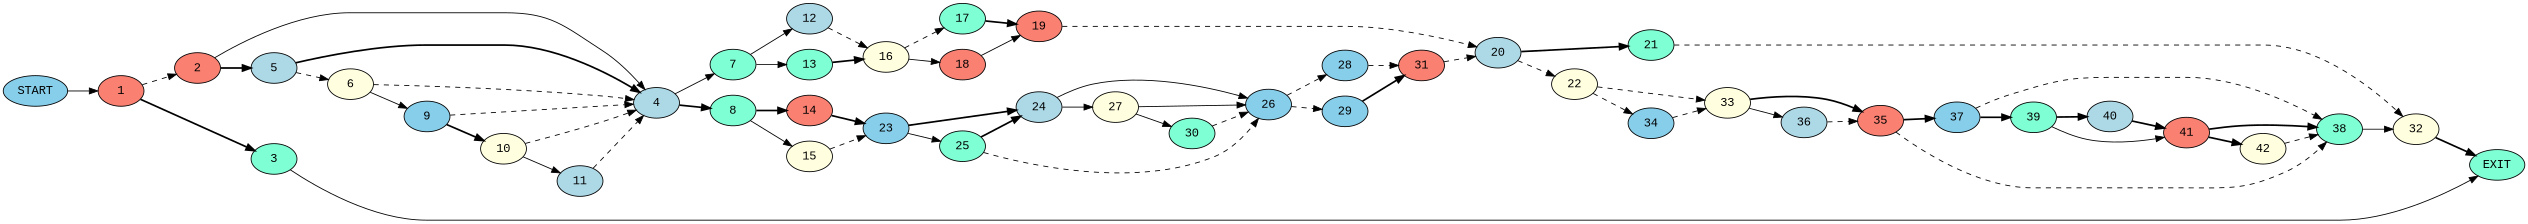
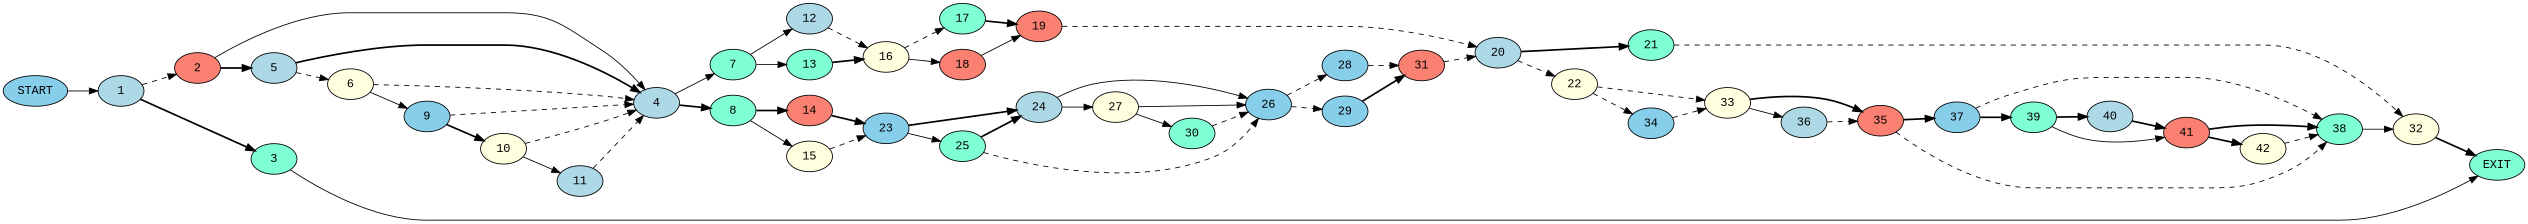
node "1": fillcolor salmon -> lightblue
